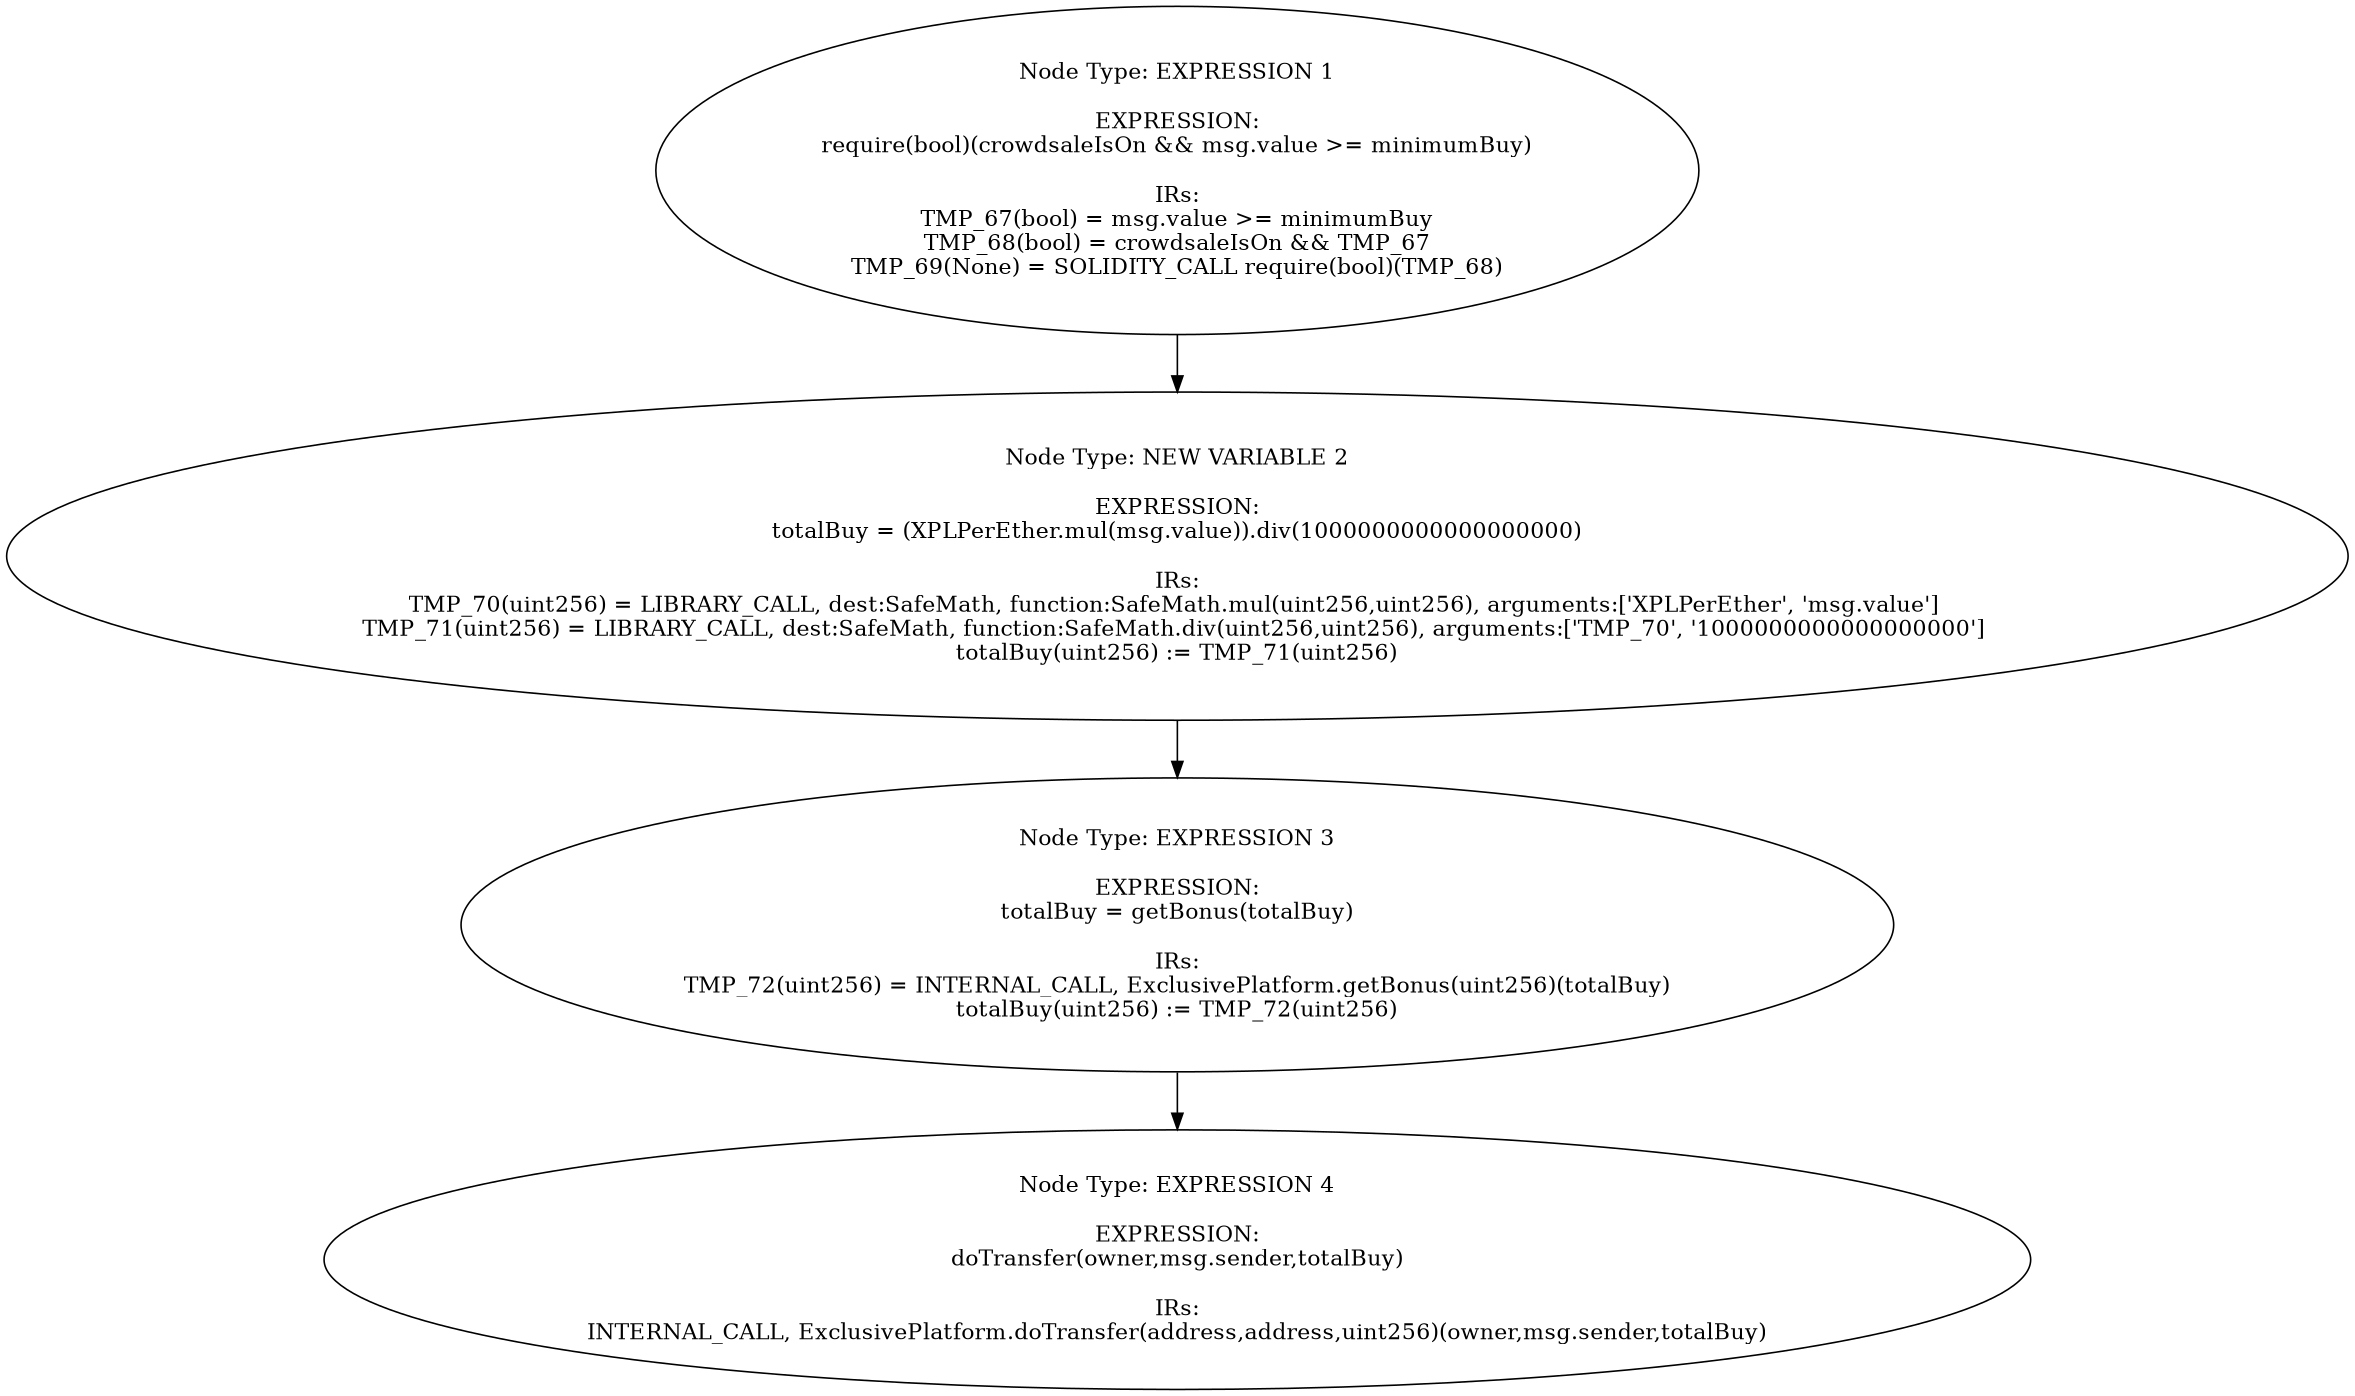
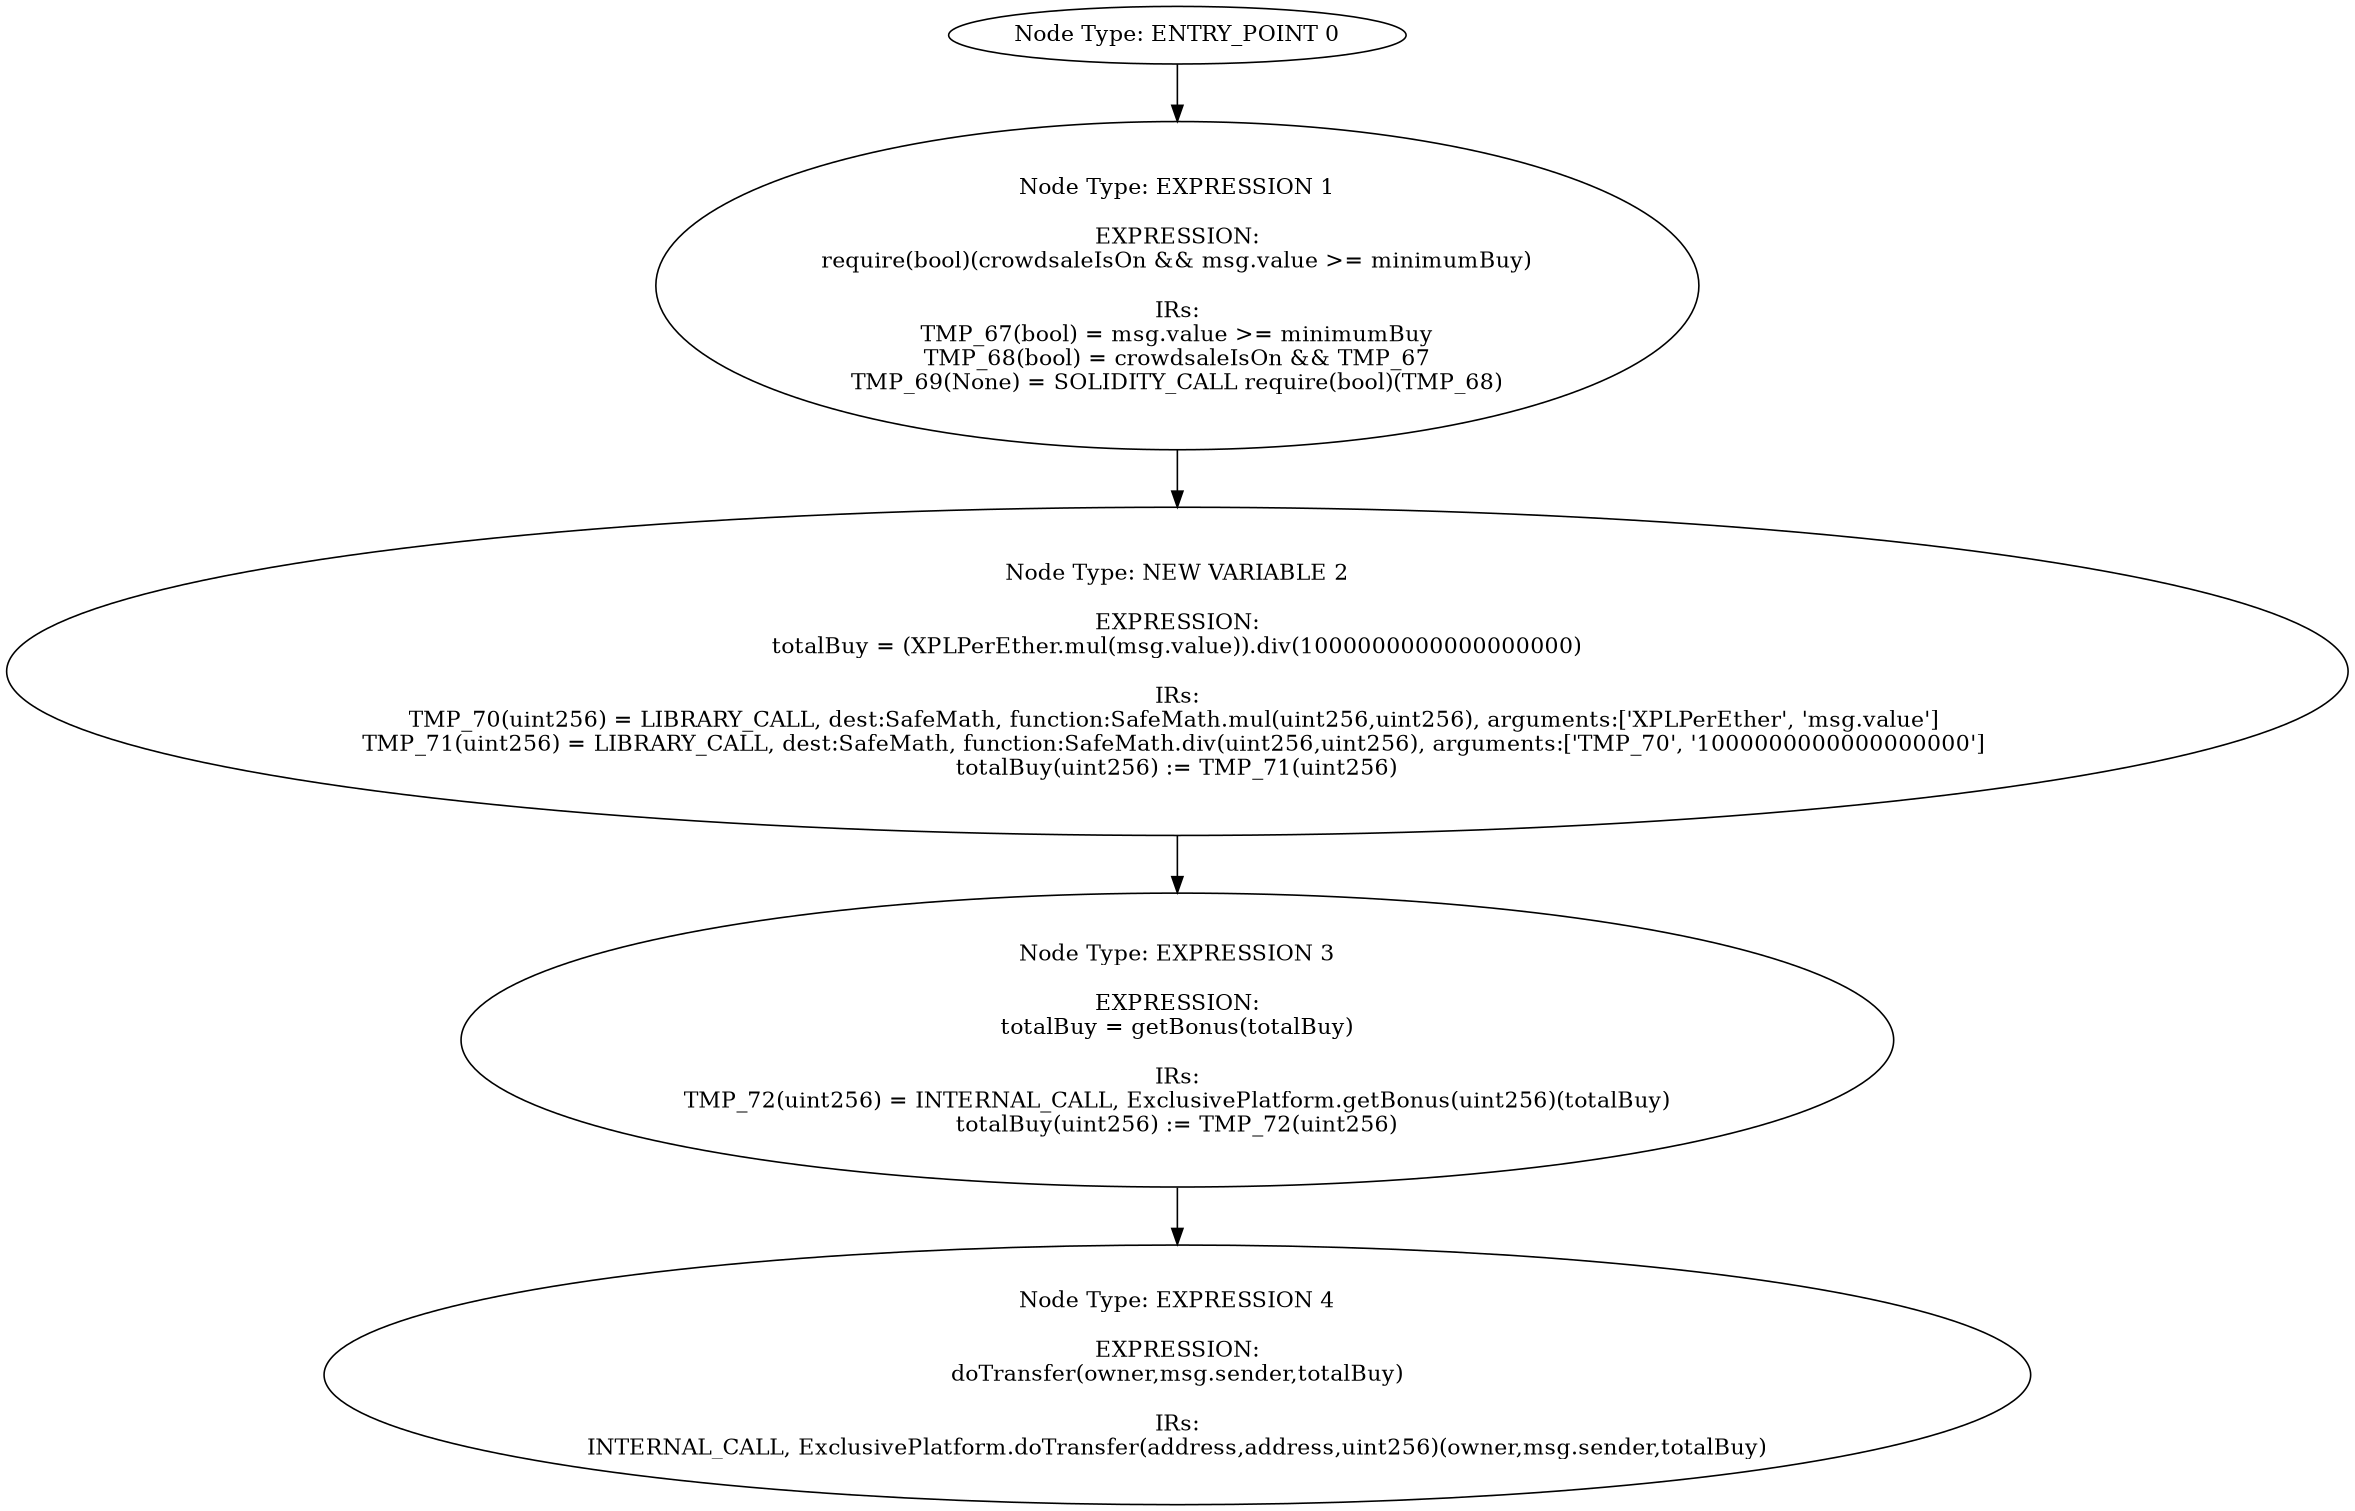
node "Node Type: ENTRY_POINT 0": added
